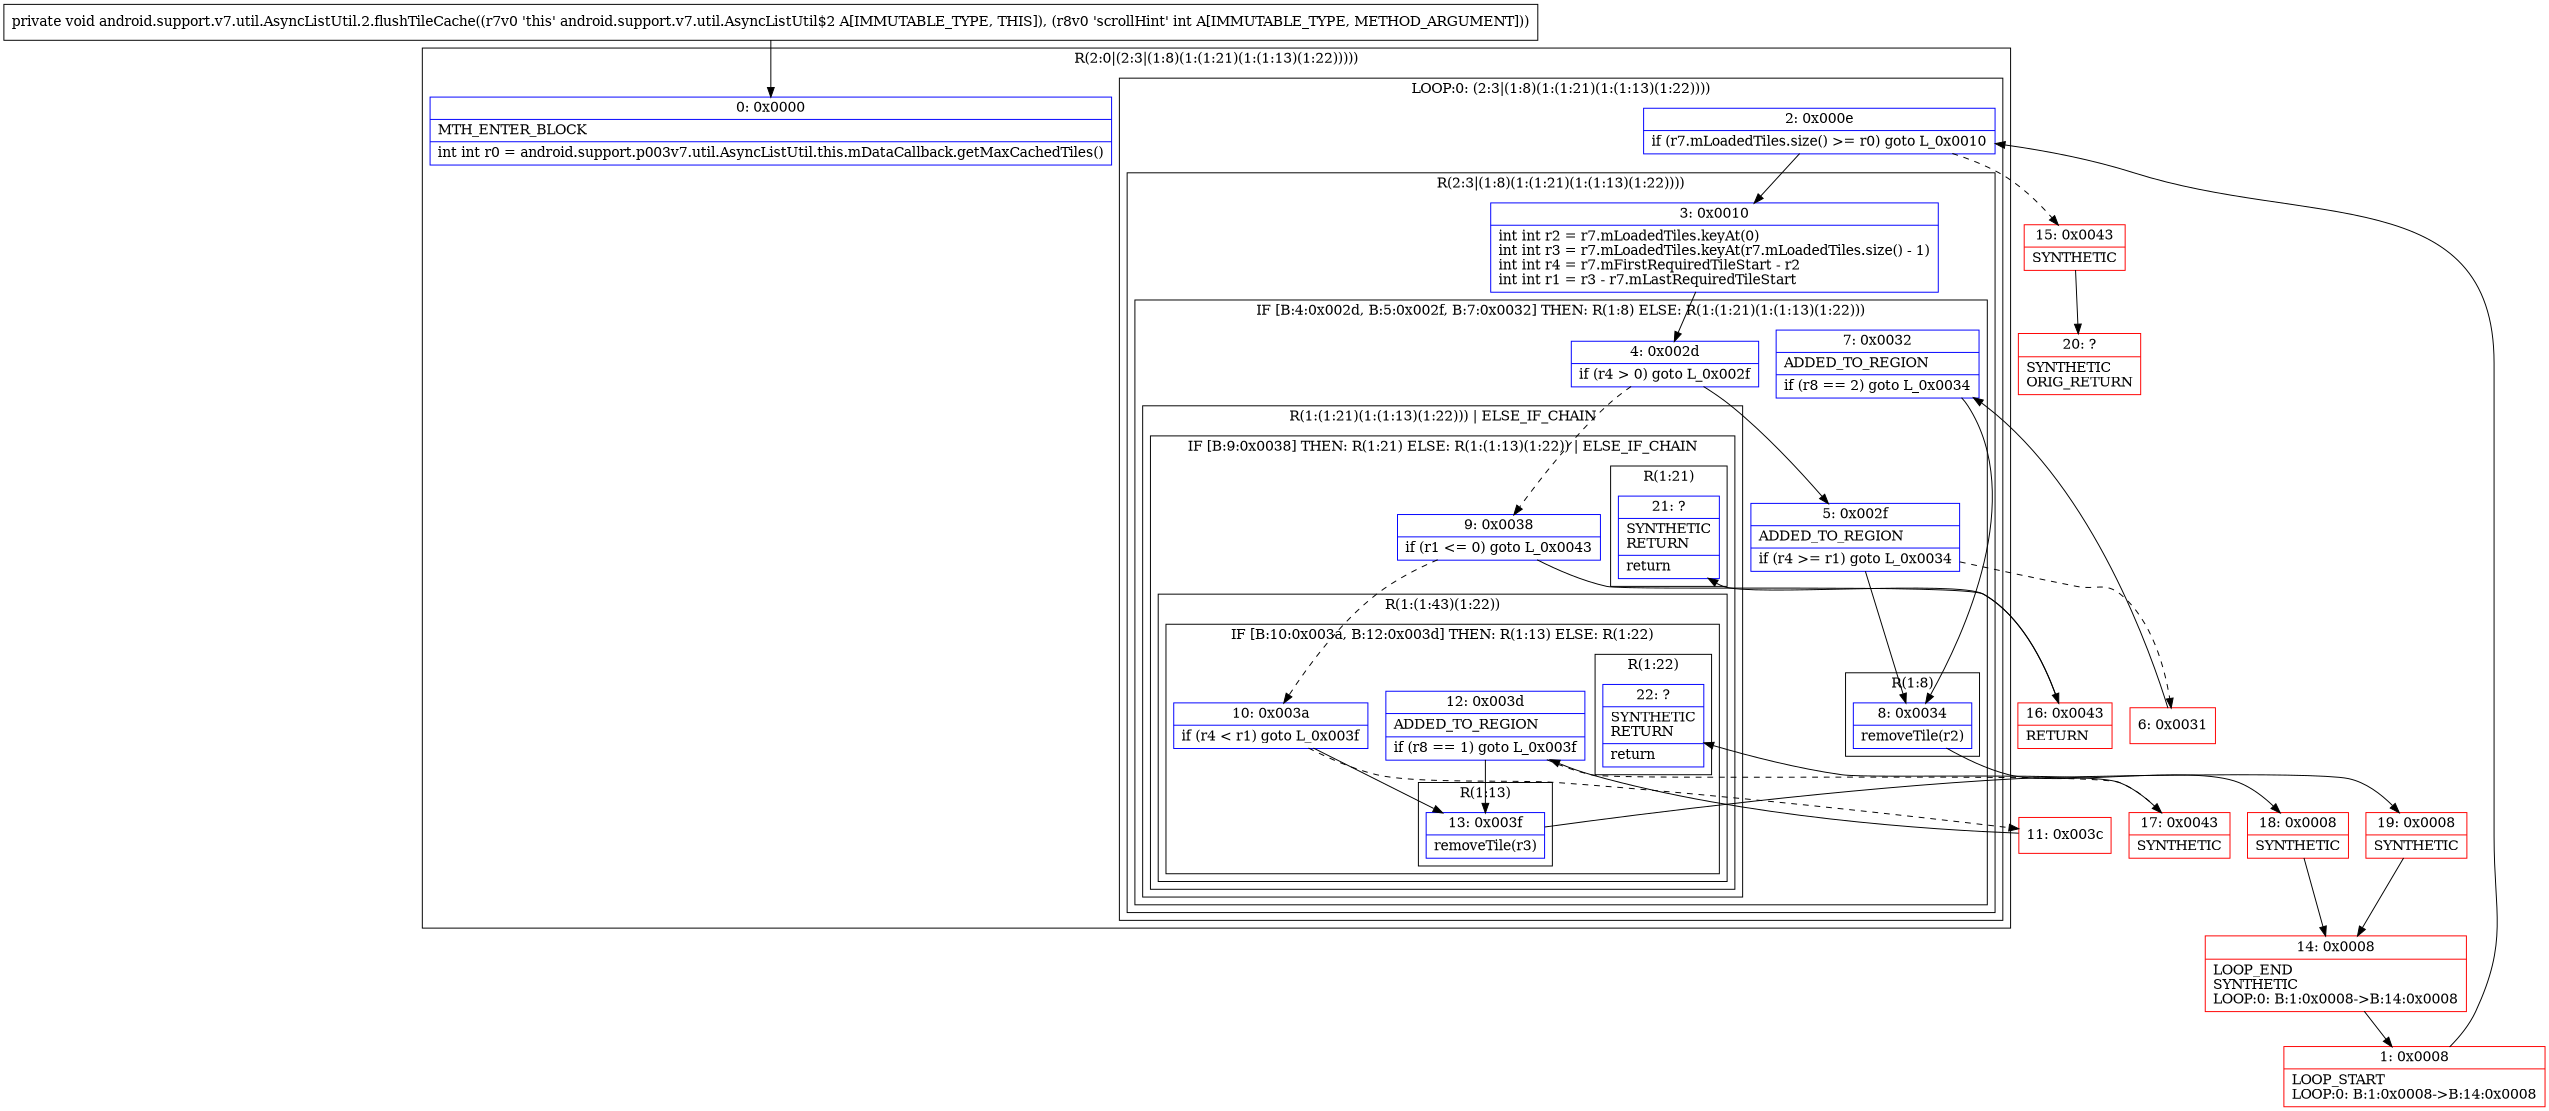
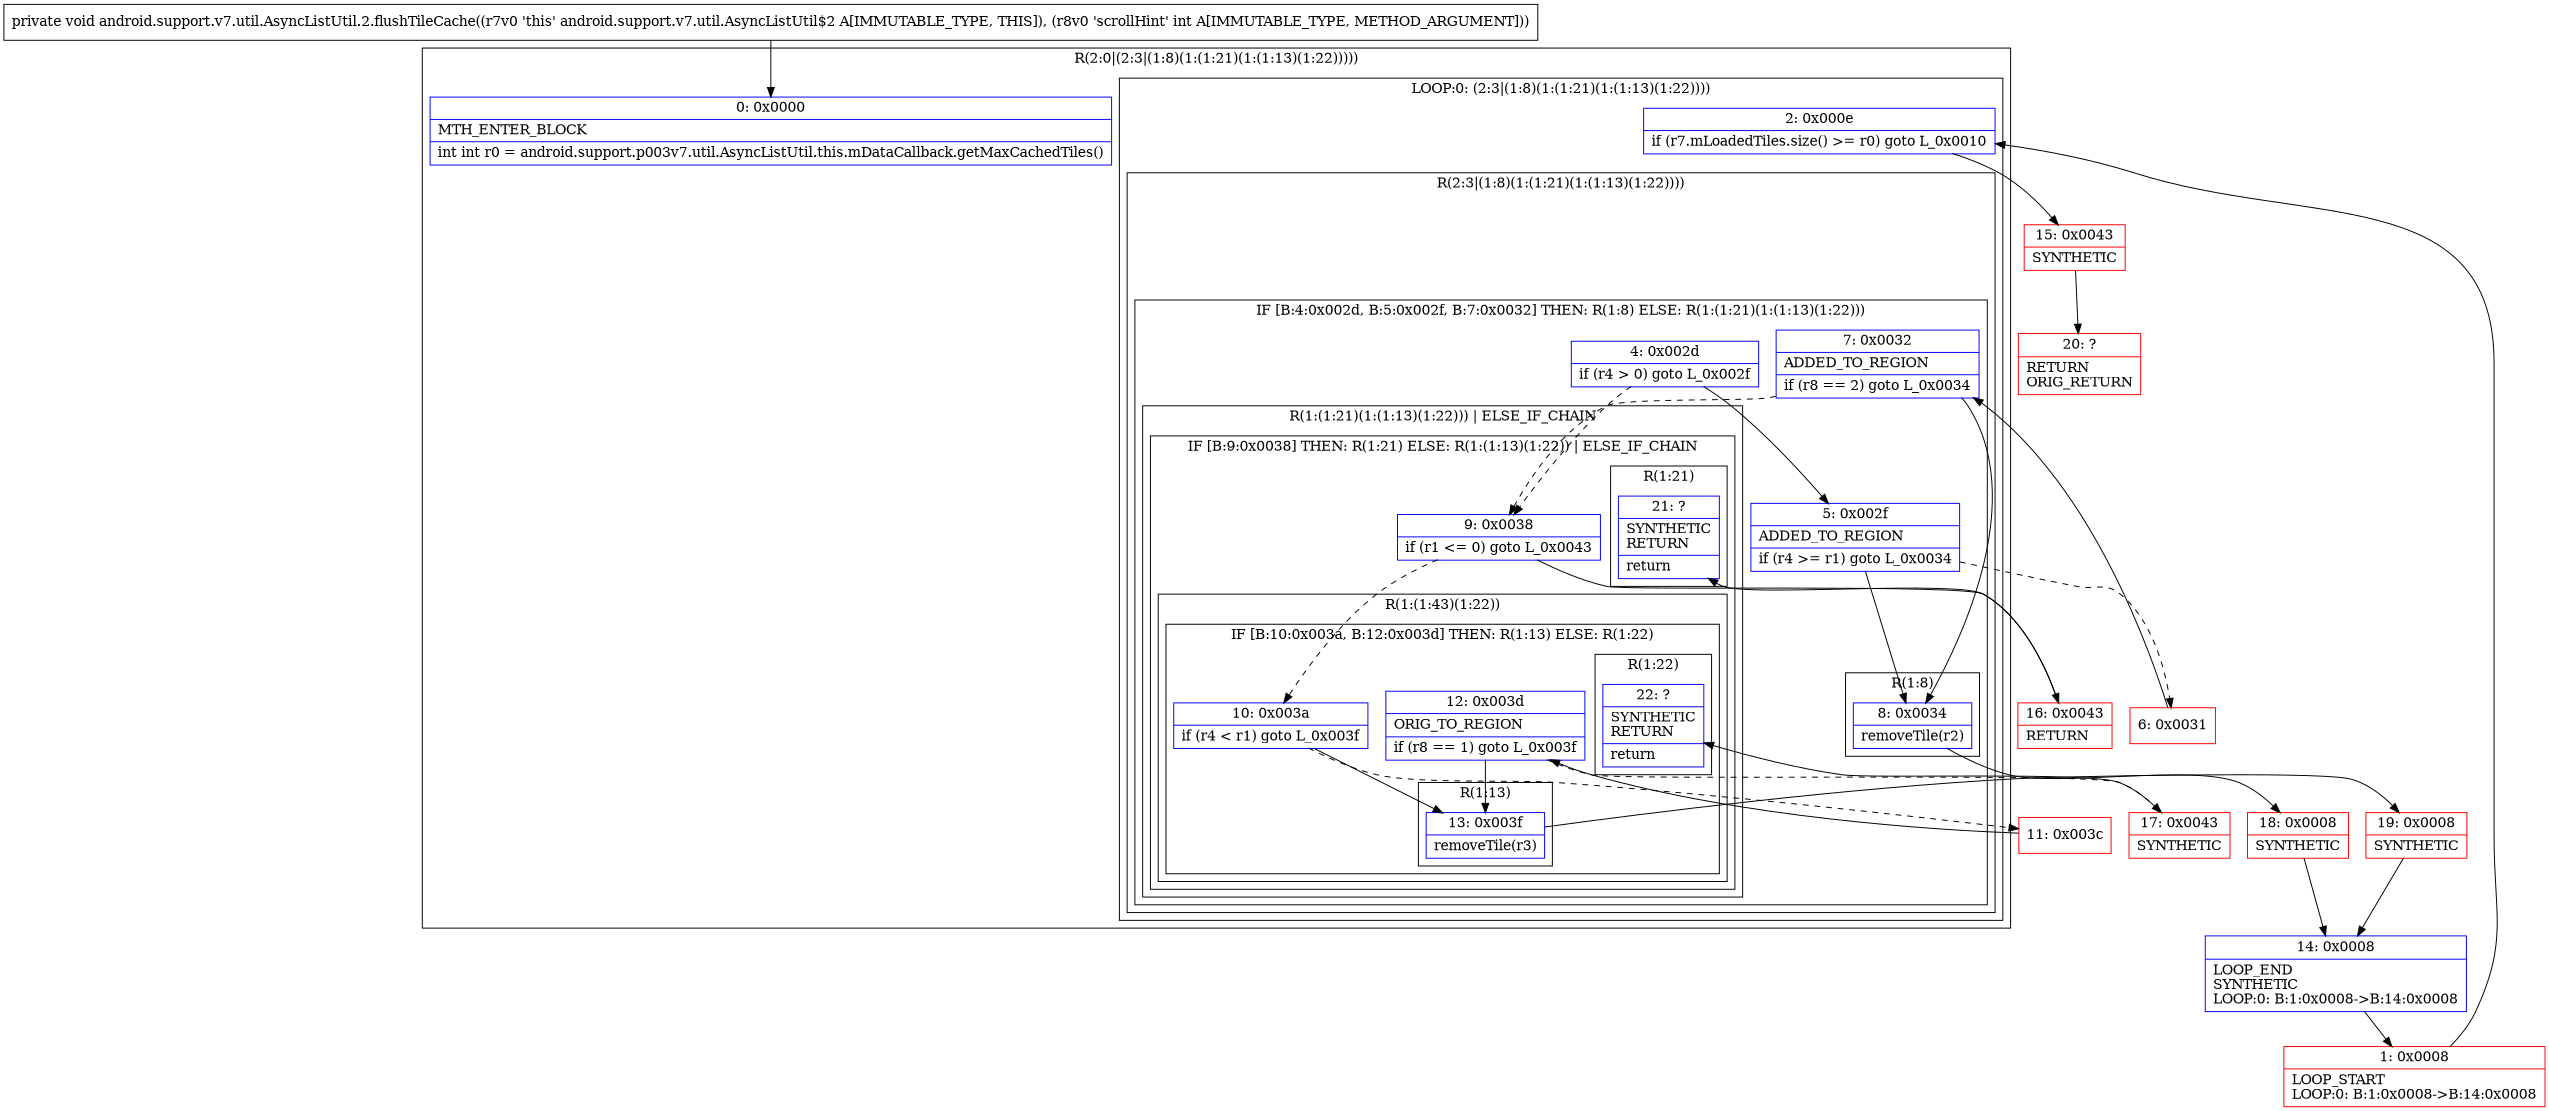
edge "2: 0x000e" -> "15: 0x0043": style dashed -> solid
node "3: 0x0010": removed
node "20: ?": text "SYNTHETIC" -> "RETURN"
edge "7: 0x0032" -> "9: 0x0038": added
node "12: 0x003d": text "ADDED_TO_REGION" -> "ORIG_TO_REGION"
node "14: 0x0008": color red -> blue
